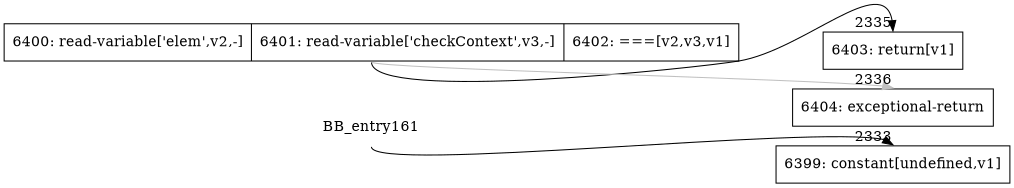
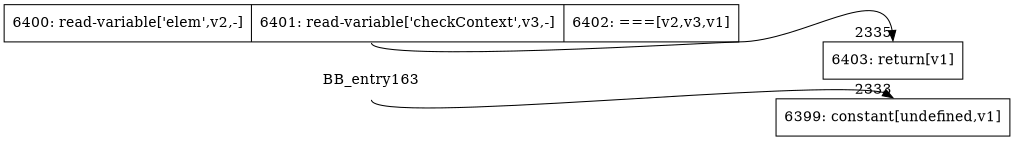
node "6404: exceptional-return": removed
node "BB_entry161": label "BB_entry161" -> "BB_entry163"
